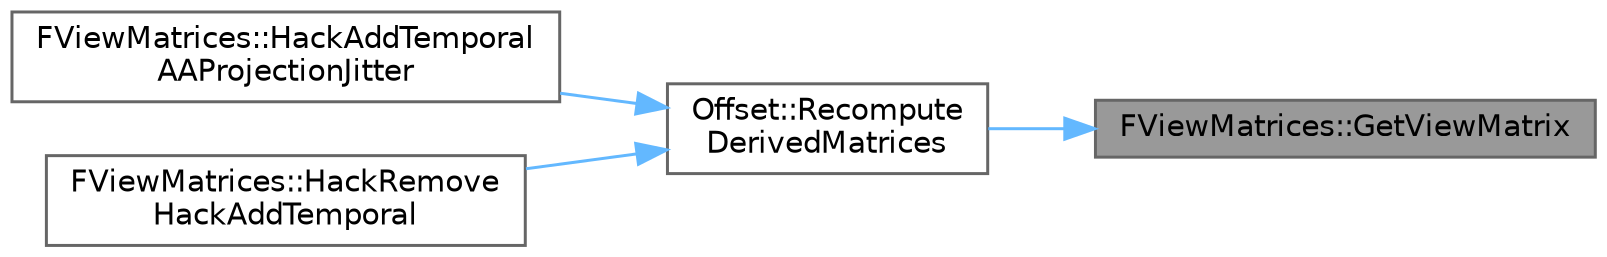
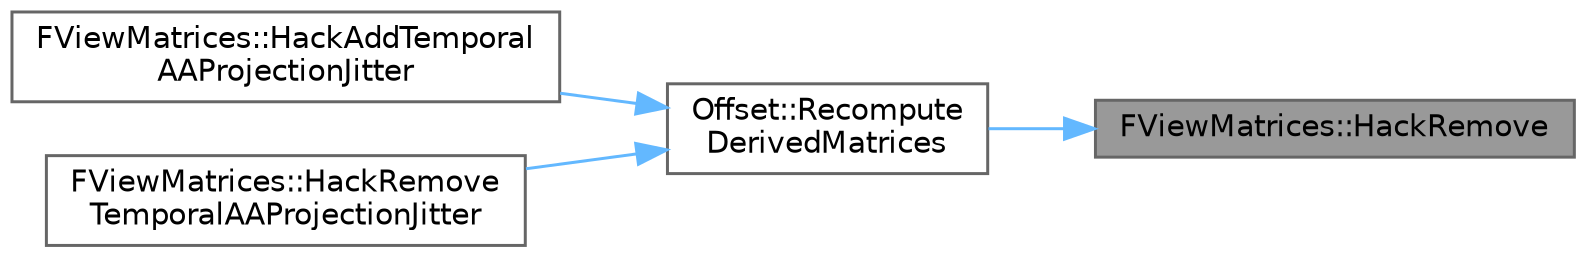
node "FViewMatrices::GetViewMatrix": label "FViewMatrices::GetViewMatrix" -> "FViewMatrices::HackRemove"
node "FViewMatrices::HackRemove HackAddTemporal": label "FViewMatrices::HackRemove HackAddTemporal" -> "FViewMatrices::HackRemove TemporalAAProjectionJitter"
